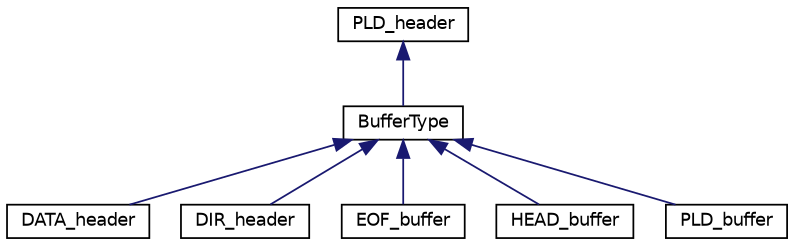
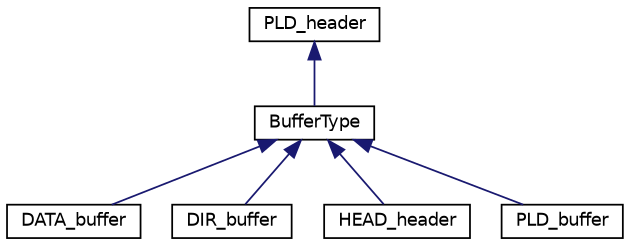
node "DATA_header": label "DATA_header" -> "DATA_buffer"
node "DIR_header": label "DIR_header" -> "DIR_buffer"
node "EOF_buffer": removed
node "HEAD_buffer": label "HEAD_buffer" -> "HEAD_header"
